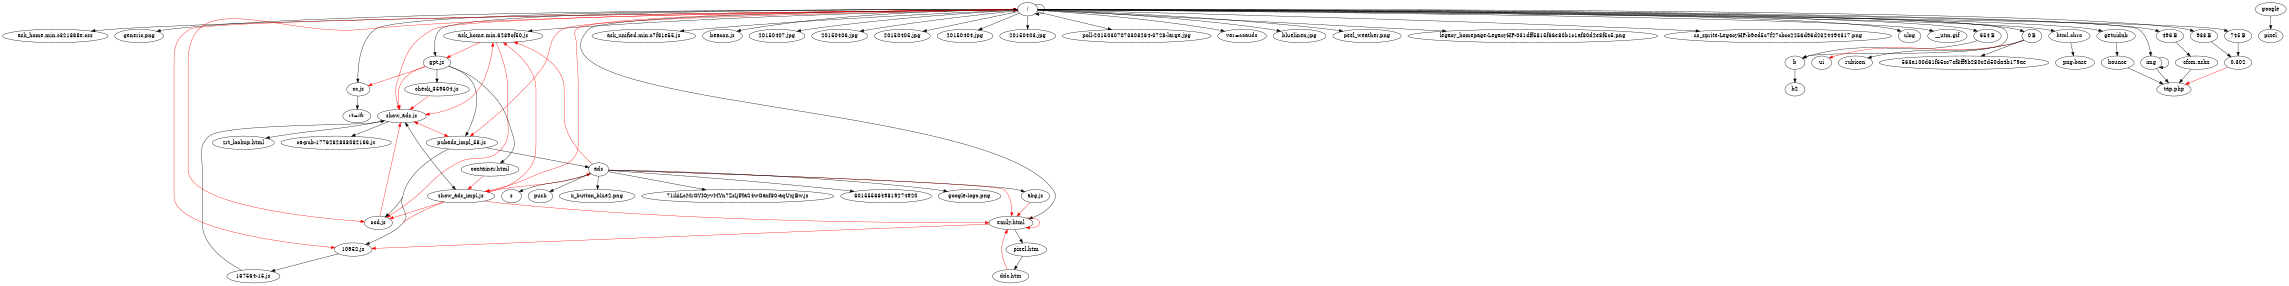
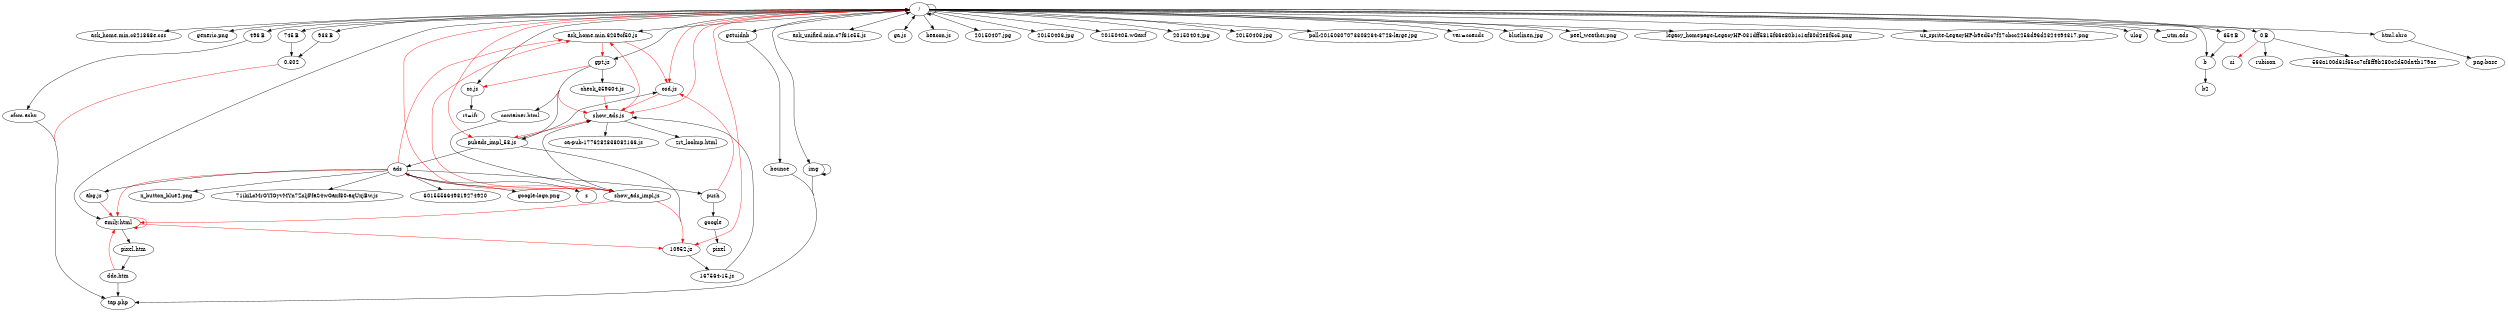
node "ga.js": added
node "20150405.jpg": label "20150405.jpg" -> "20150405.wGaxf"
node "__utm.gif": label "__utm.gif" -> "__utm.ads"
edge "ask_home.min.6239cf50.js" -> "show_ads.js": removed
edge "container.html" -> "show_ads_impl.js": color red -> black
edge "push" -> "google": added
edge "show_ads_impl.js" -> "osd.js": now "push" -> "osd.js"
edge "ddc.htm" -> "tap.php": added
